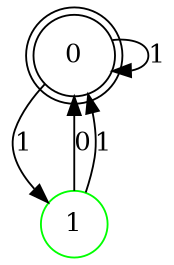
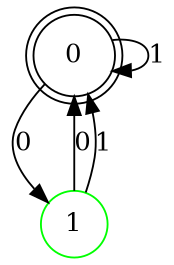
edge "0" -> "1": label "1" -> "0"
